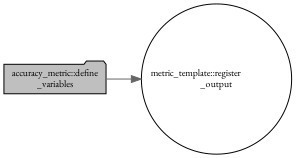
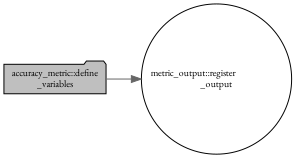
node "metric_template::register _output": label "metric_template::register _output" -> "metric_output::register _output"
